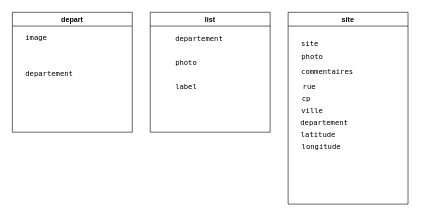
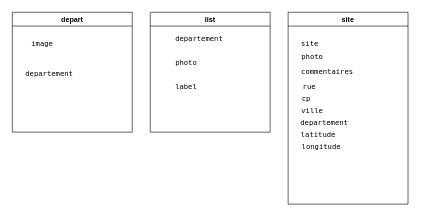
node "image": moved (42, 38) -> (48, 44)
